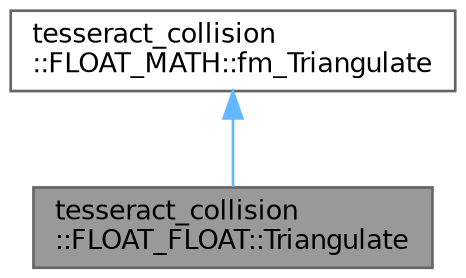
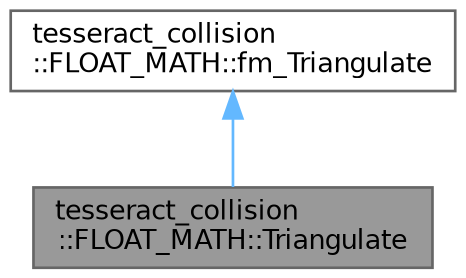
node "tesseract_collision ::FLOAT_FLOAT::Triangulate": label "tesseract_collision ::FLOAT_FLOAT::Triangulate" -> "tesseract_collision ::FLOAT_MATH::Triangulate"
